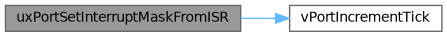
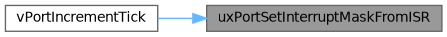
edge "uxPortSetInterruptMaskFromISR" -> "vPortIncrementTick": reversed
